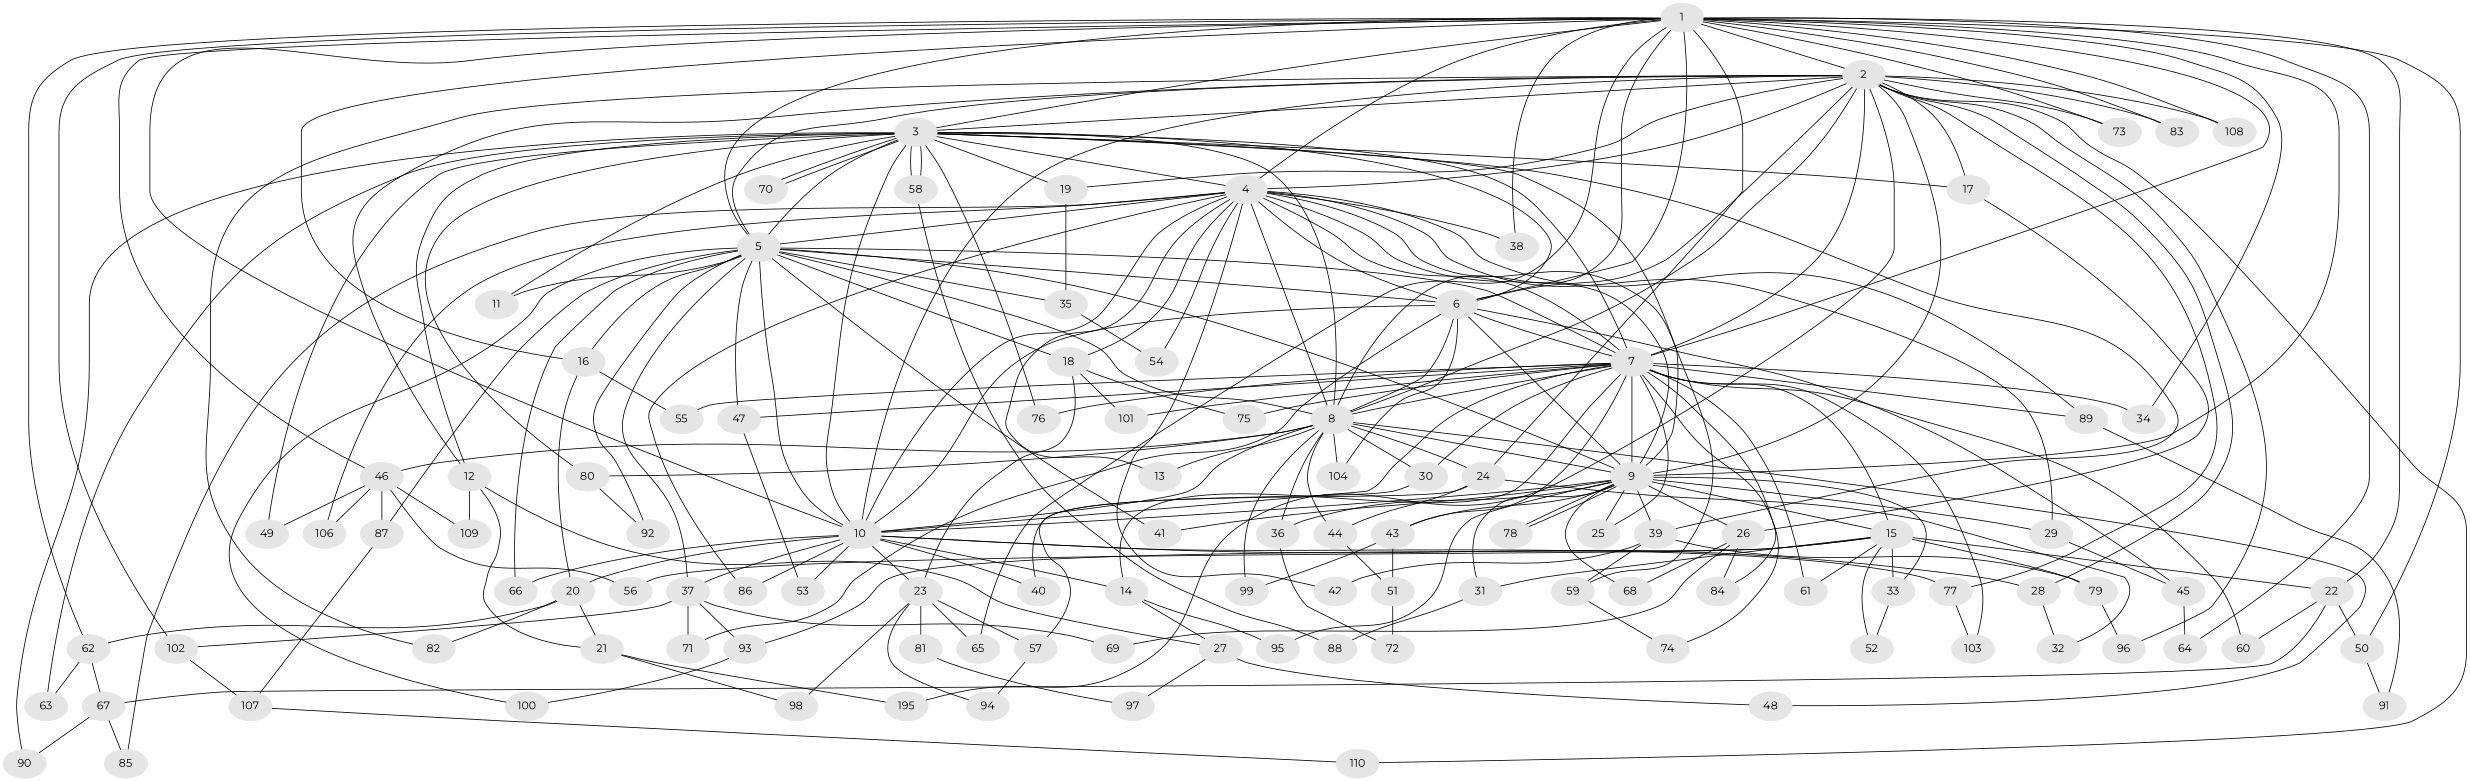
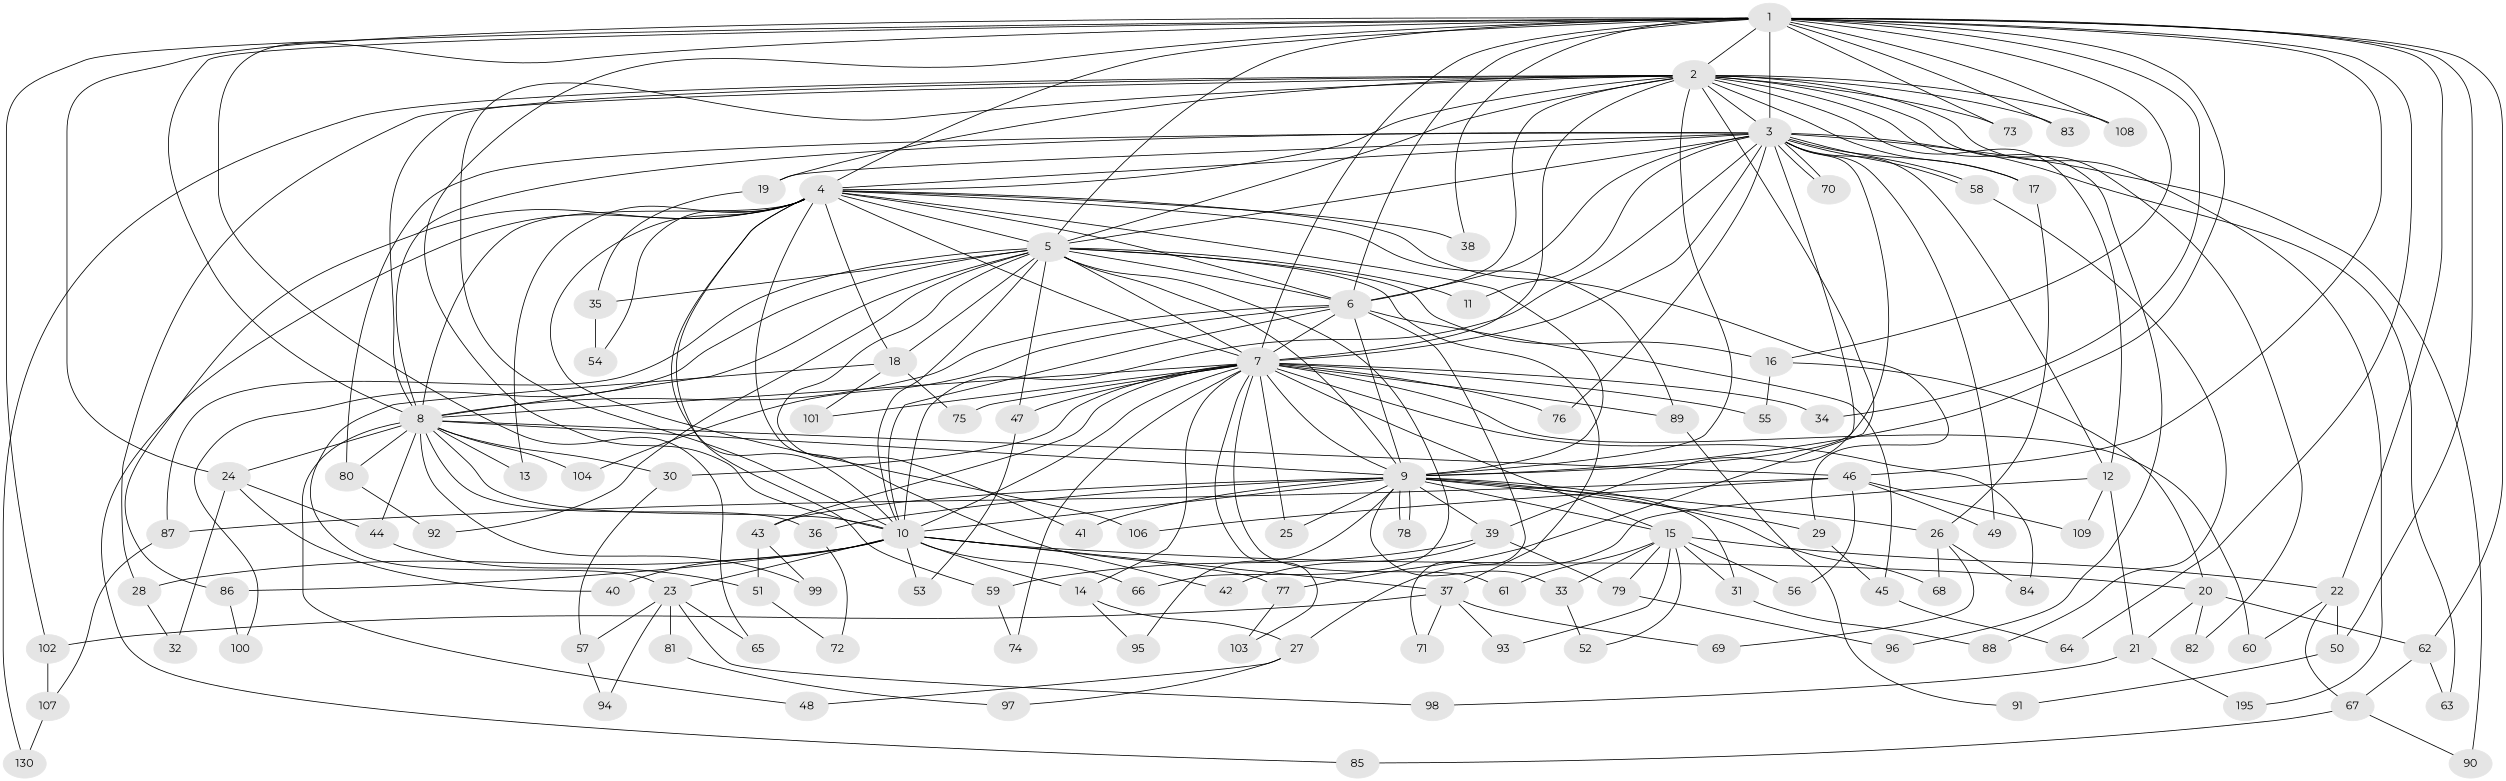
edge "93" -- "100": now "86" -- "100"
node "110": label "110" -> "130"
